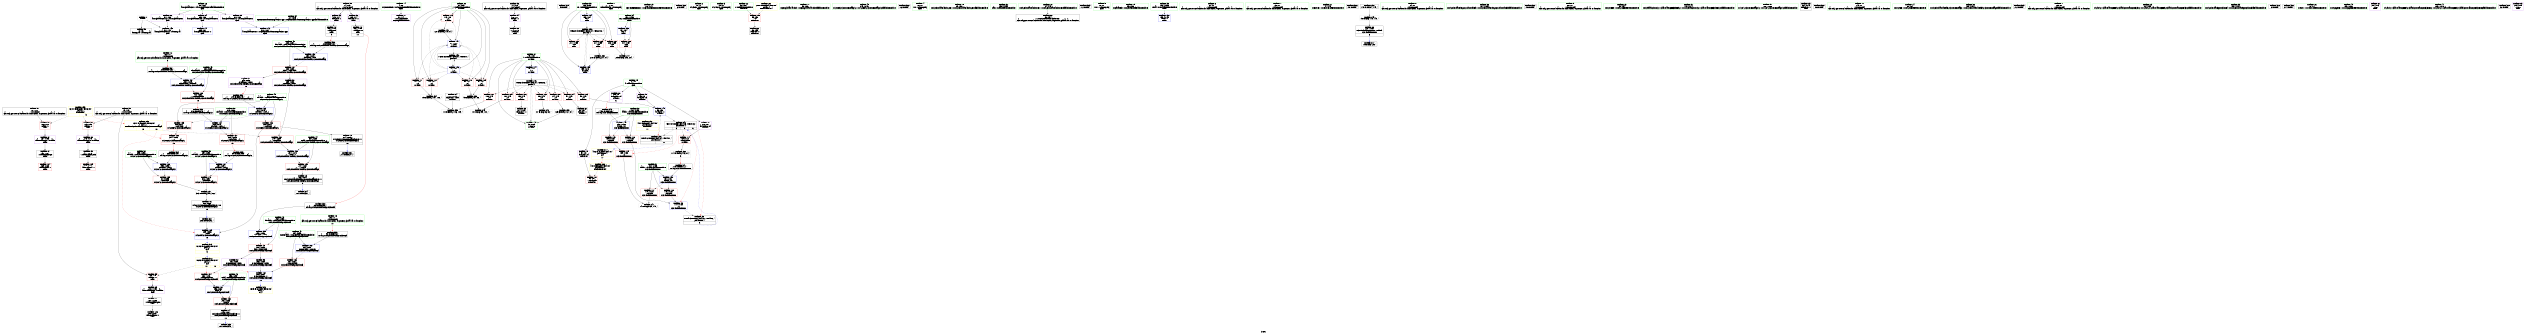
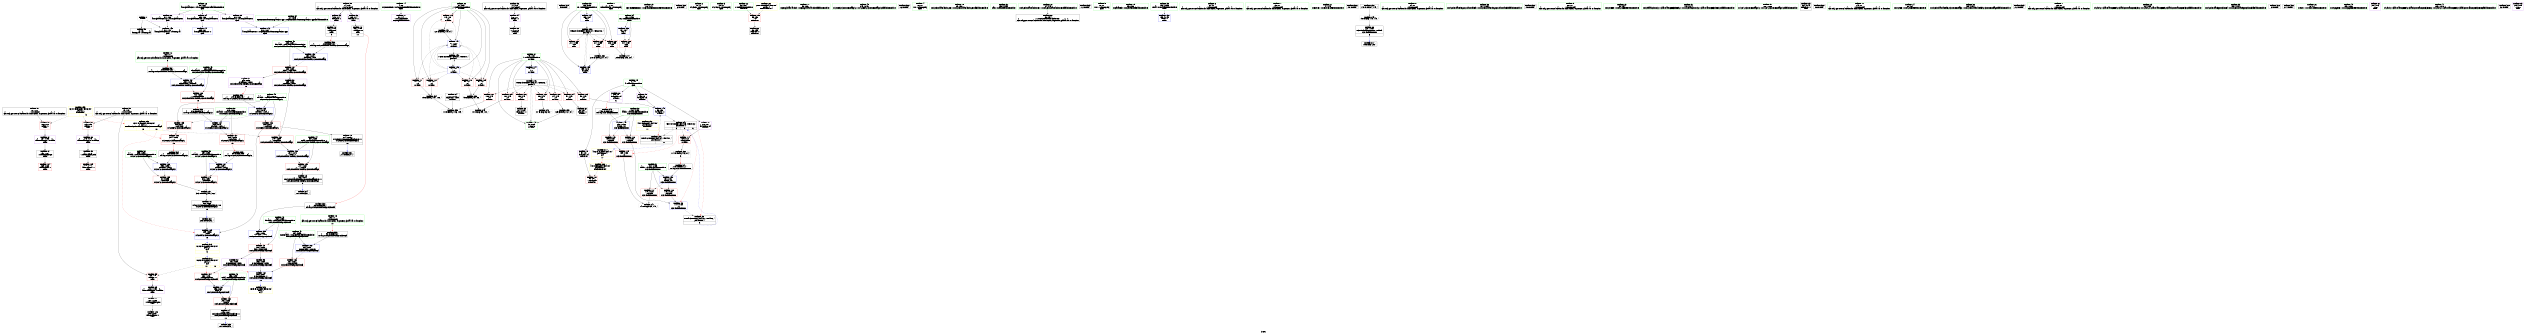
node "NodeID: 89": text "fmtfl" -> "main"
